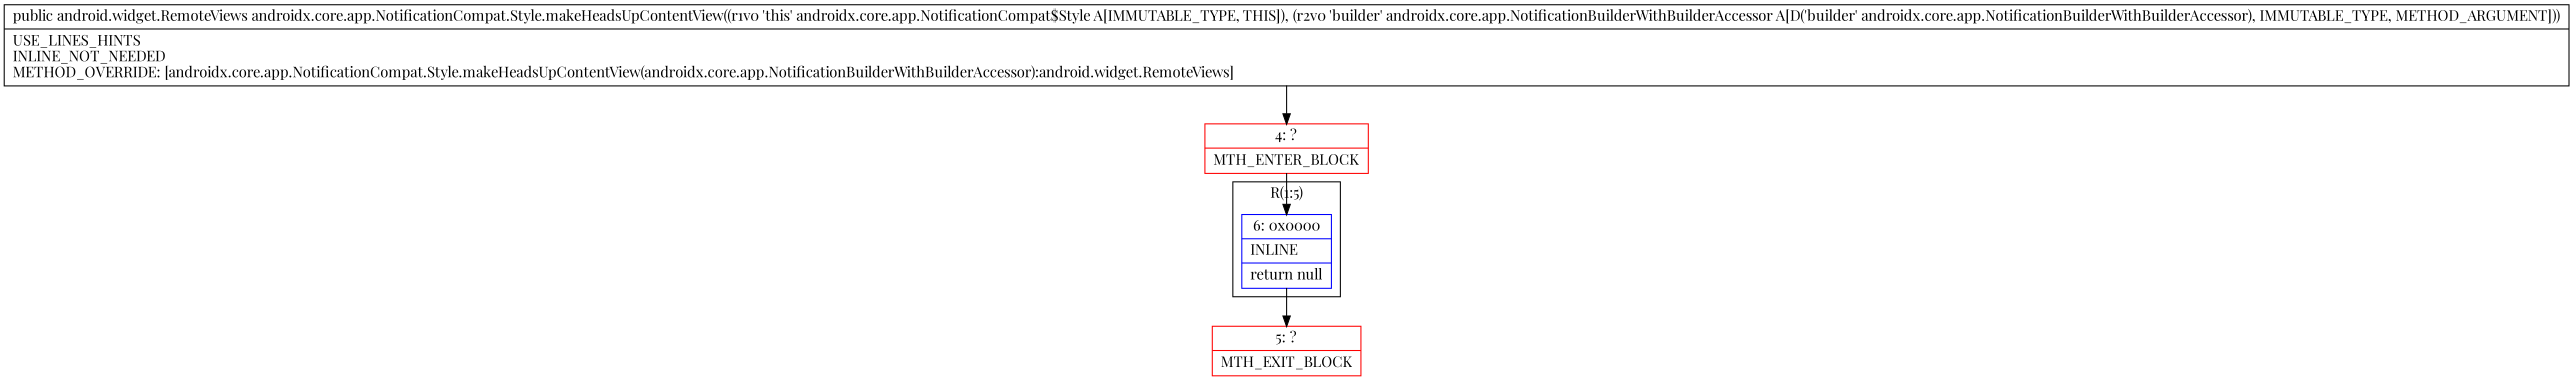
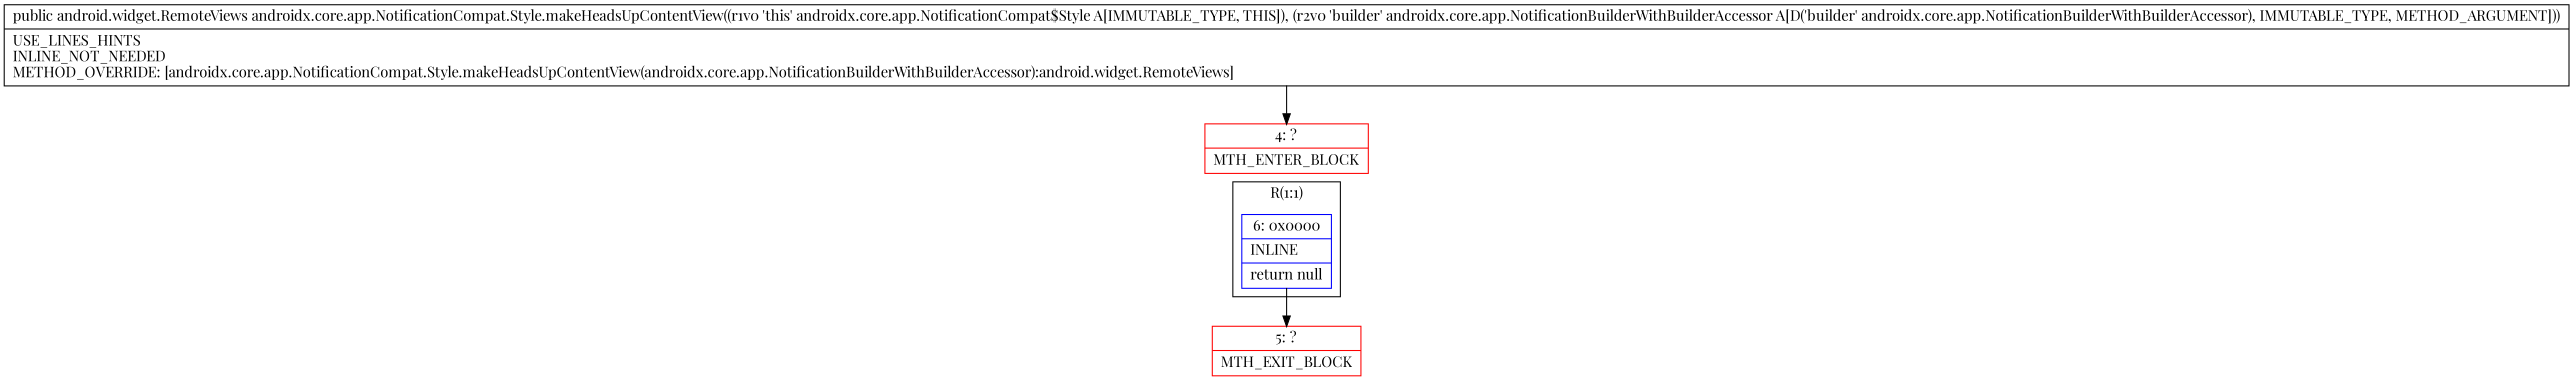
edge "4: ?" -> "6: 0x0000": removed
cluster "R(1:5)": label "R(1:5)" -> "R(1:1)"
